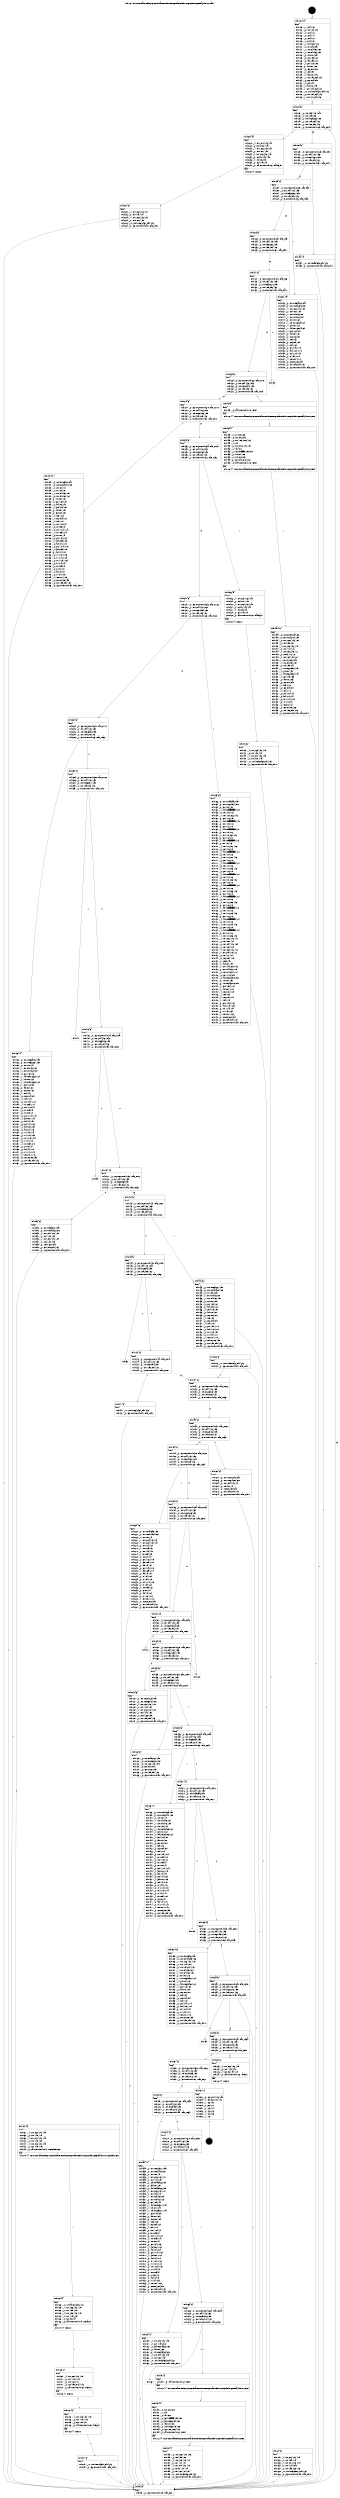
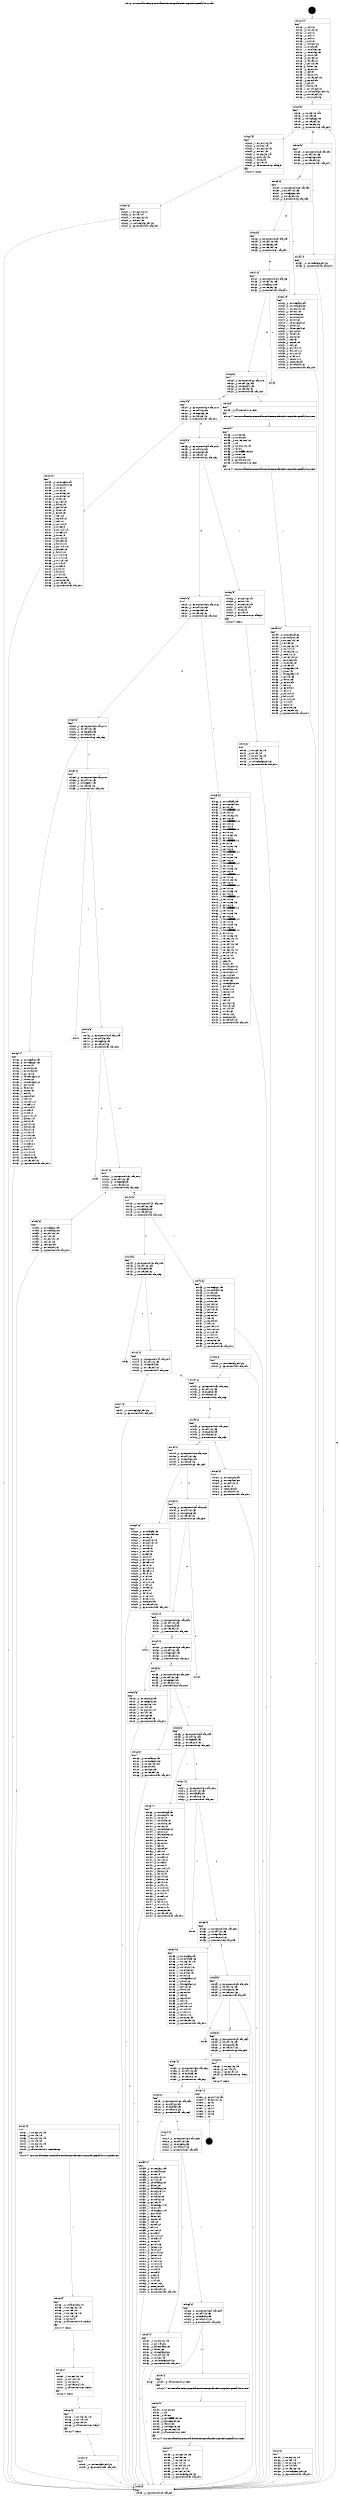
edge "0x40151d [28]" -> "0x40181e": now "0x40151d [28]" -> "0x401539 [28]"
